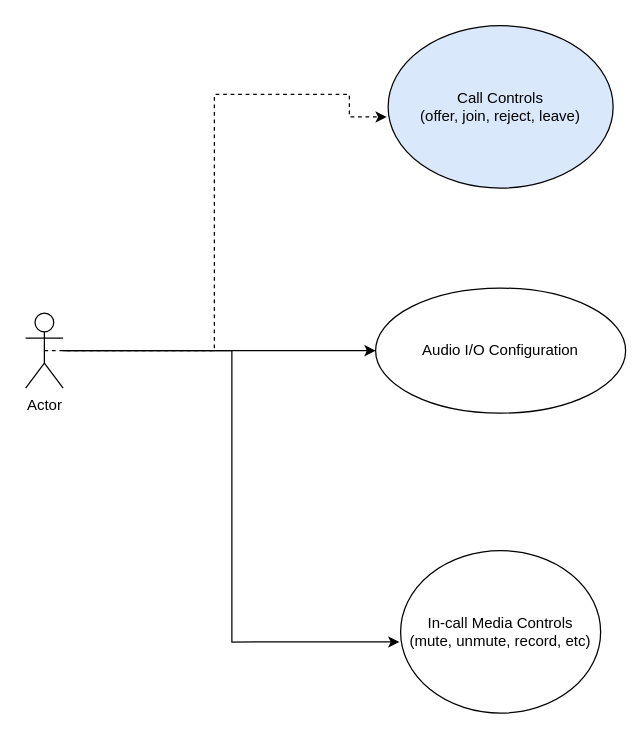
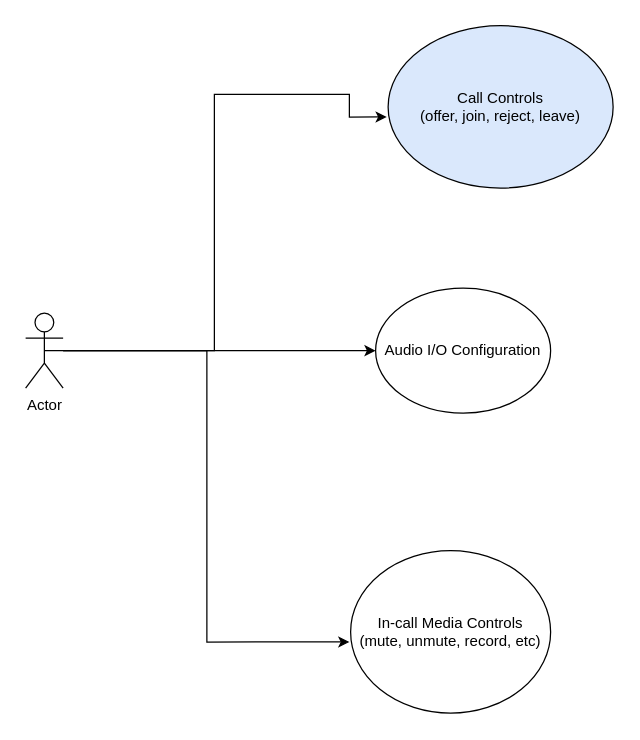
edge "Actor" -> "Call Controls (offer, join, reject, leave)": style dashed -> solid
node "Audio I/O Configuration": size 250x125 -> 175x125
node "In-call Media Controls (mute, unmute, record, etc)": moved (501, 632) -> (451, 632)
